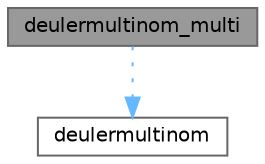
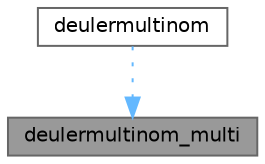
edge "deulermultinom_multi" -> "deulermultinom": reversed
